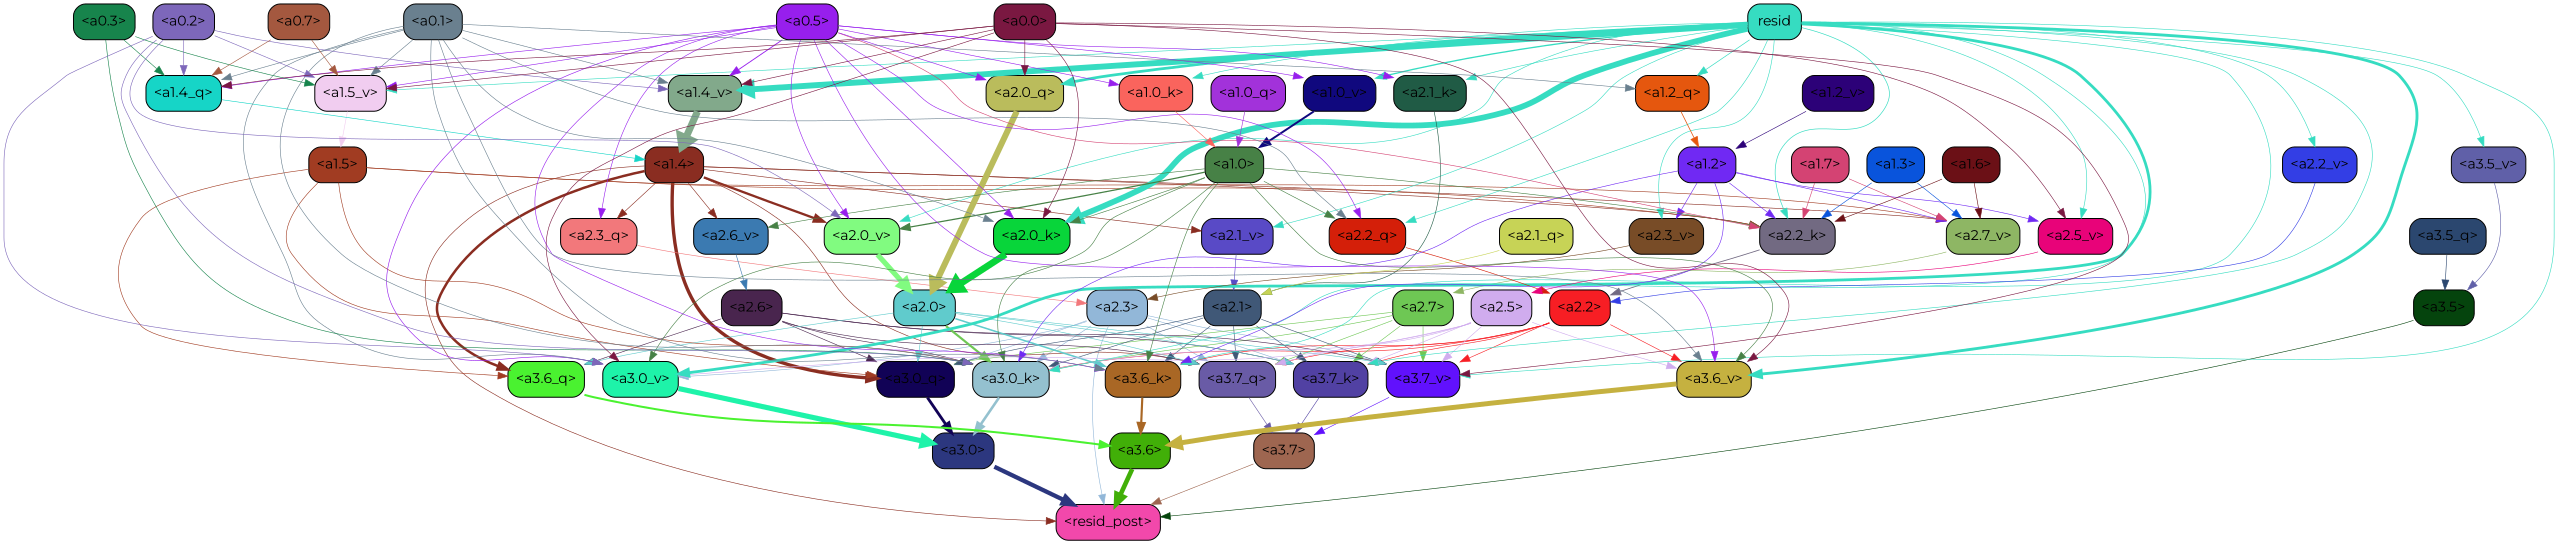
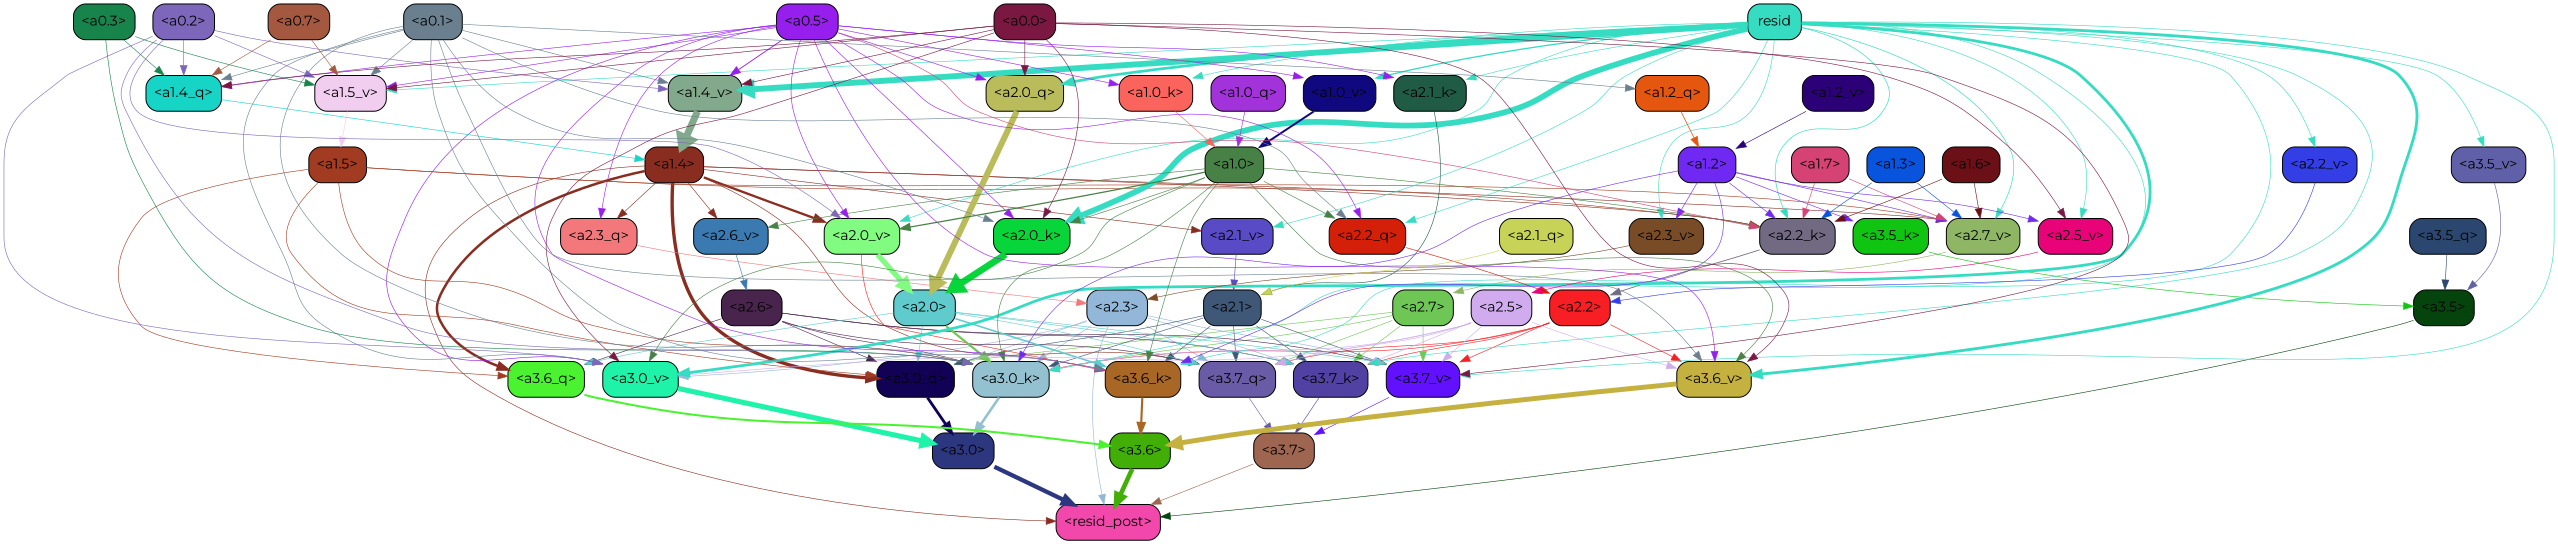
edge "resid" -> "<a1.2_q>": now "resid" -> "<a2.7_v>"
node "<a3.5_k>": added
edge "<a2.2>" -> "<a3.6_k>": now "<a2.0_v>" -> "<a3.6_k>"
